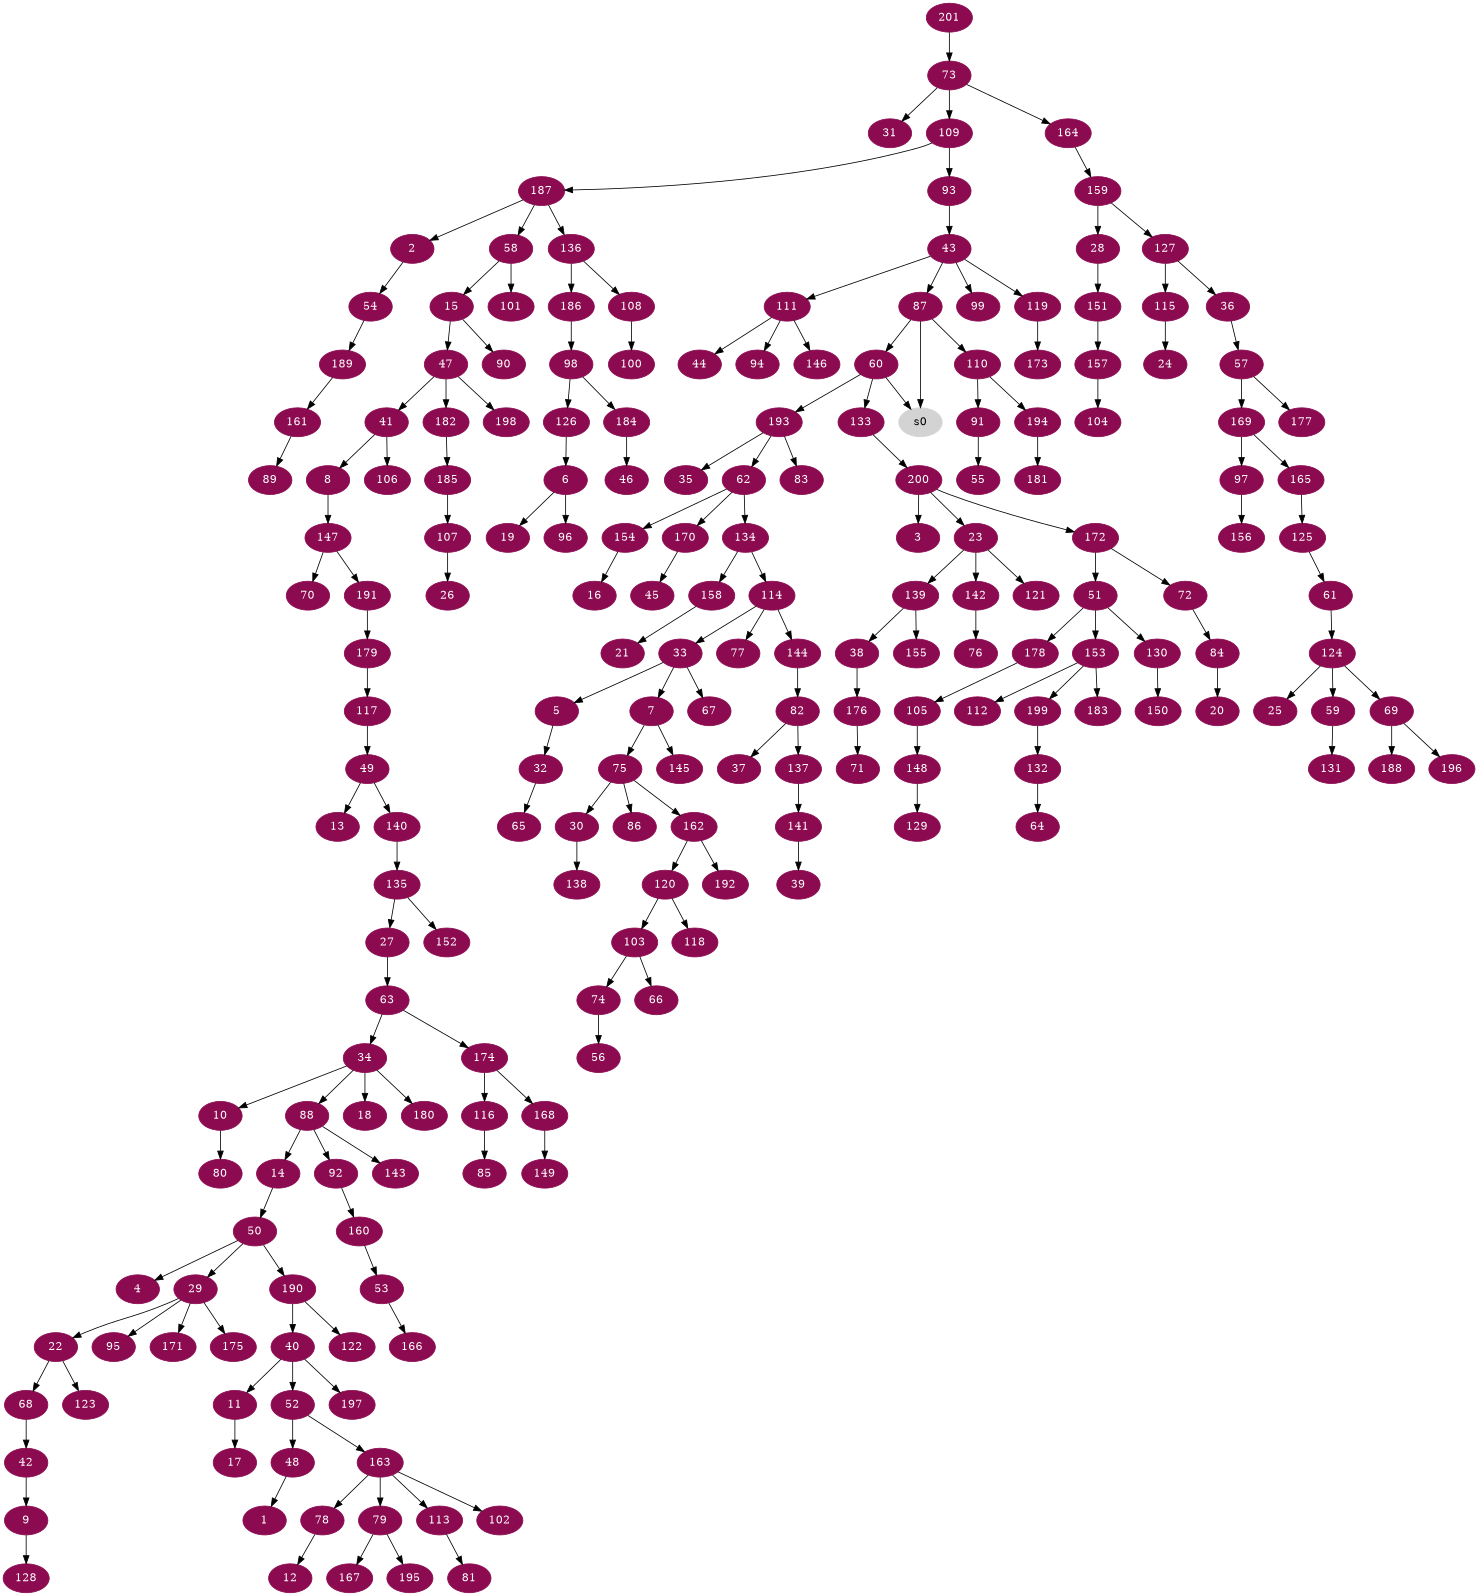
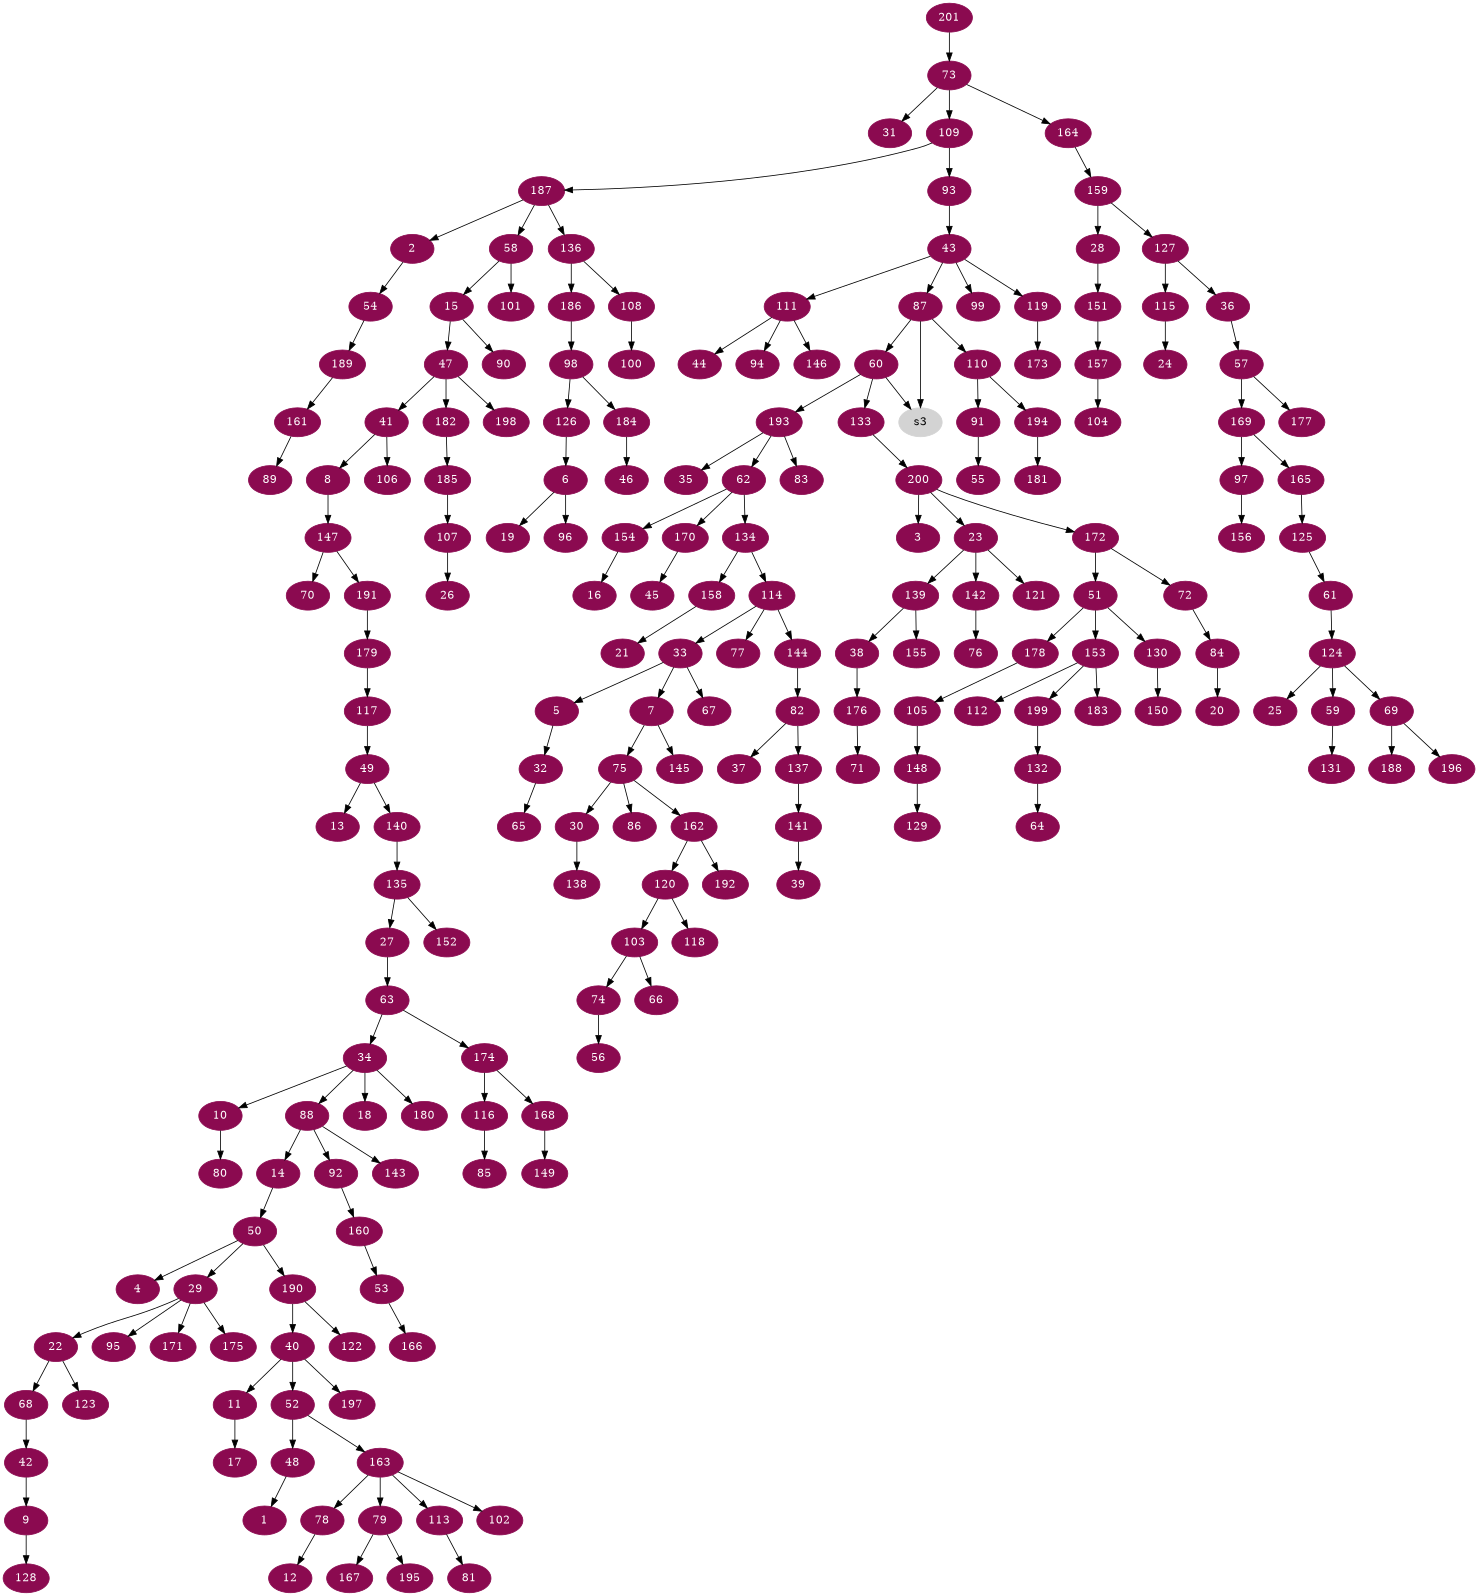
node "s0": label "s0" -> "s3"
